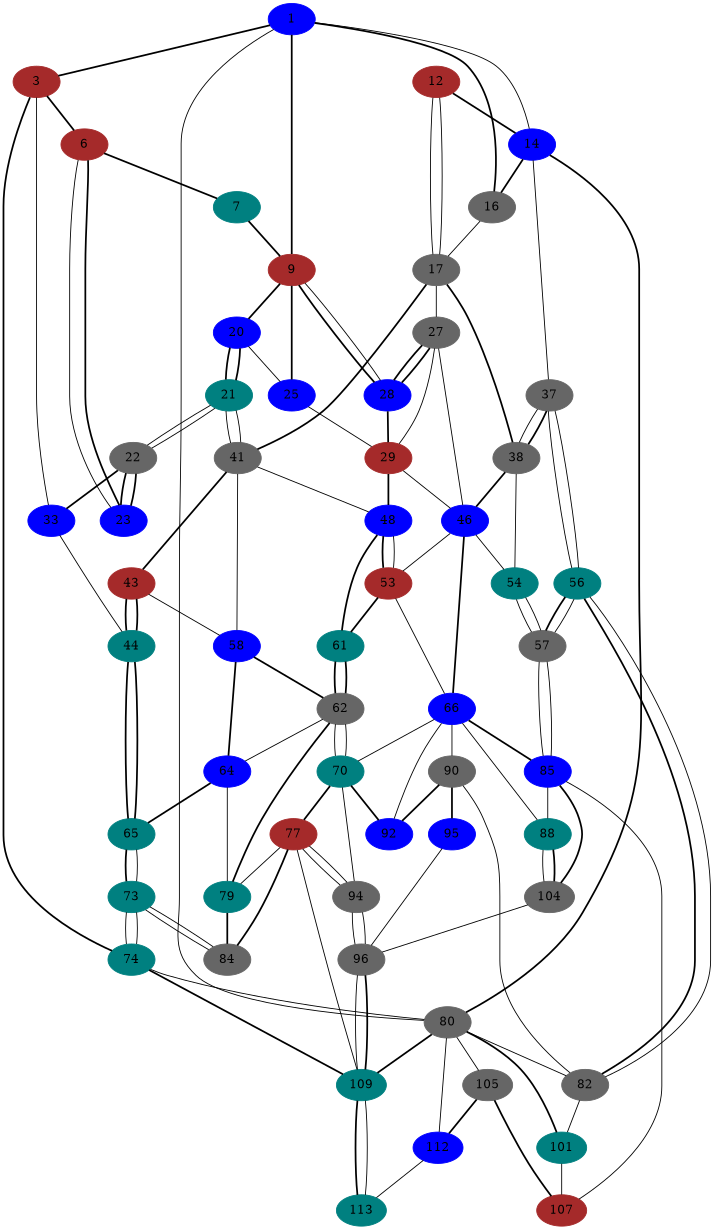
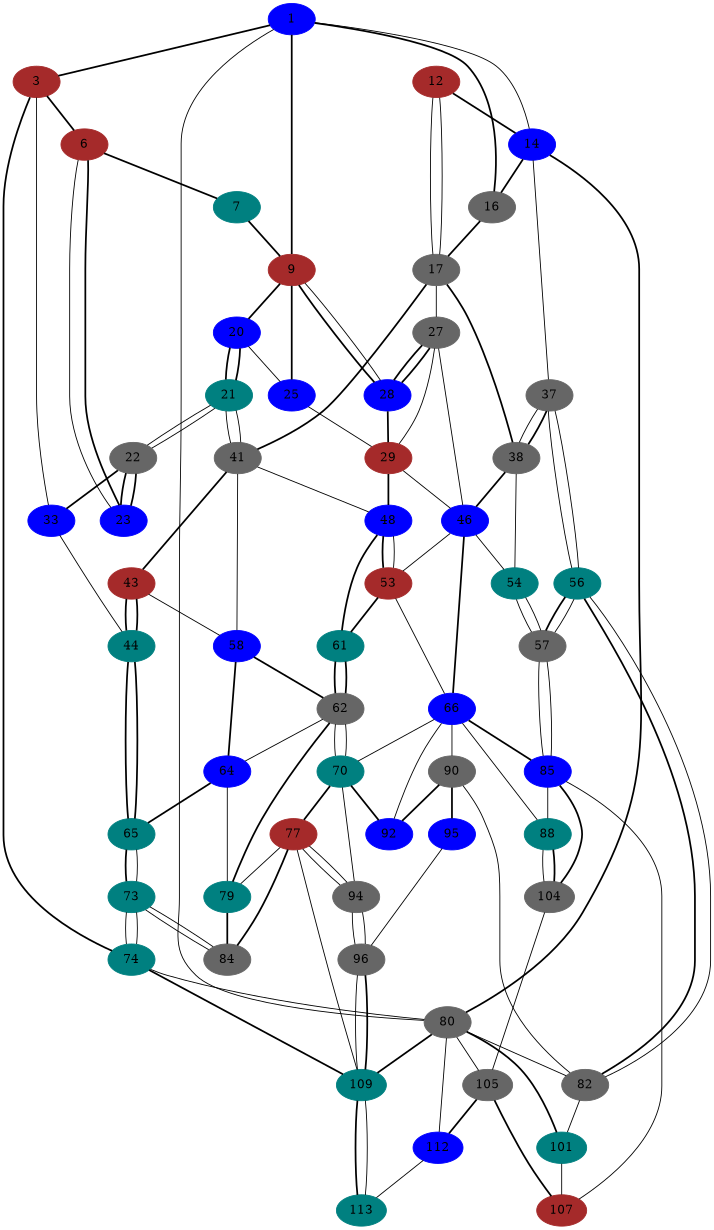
edge "16" -- "17": style solid -> bold
edge "104" -- "96": now "104" -- "105"
